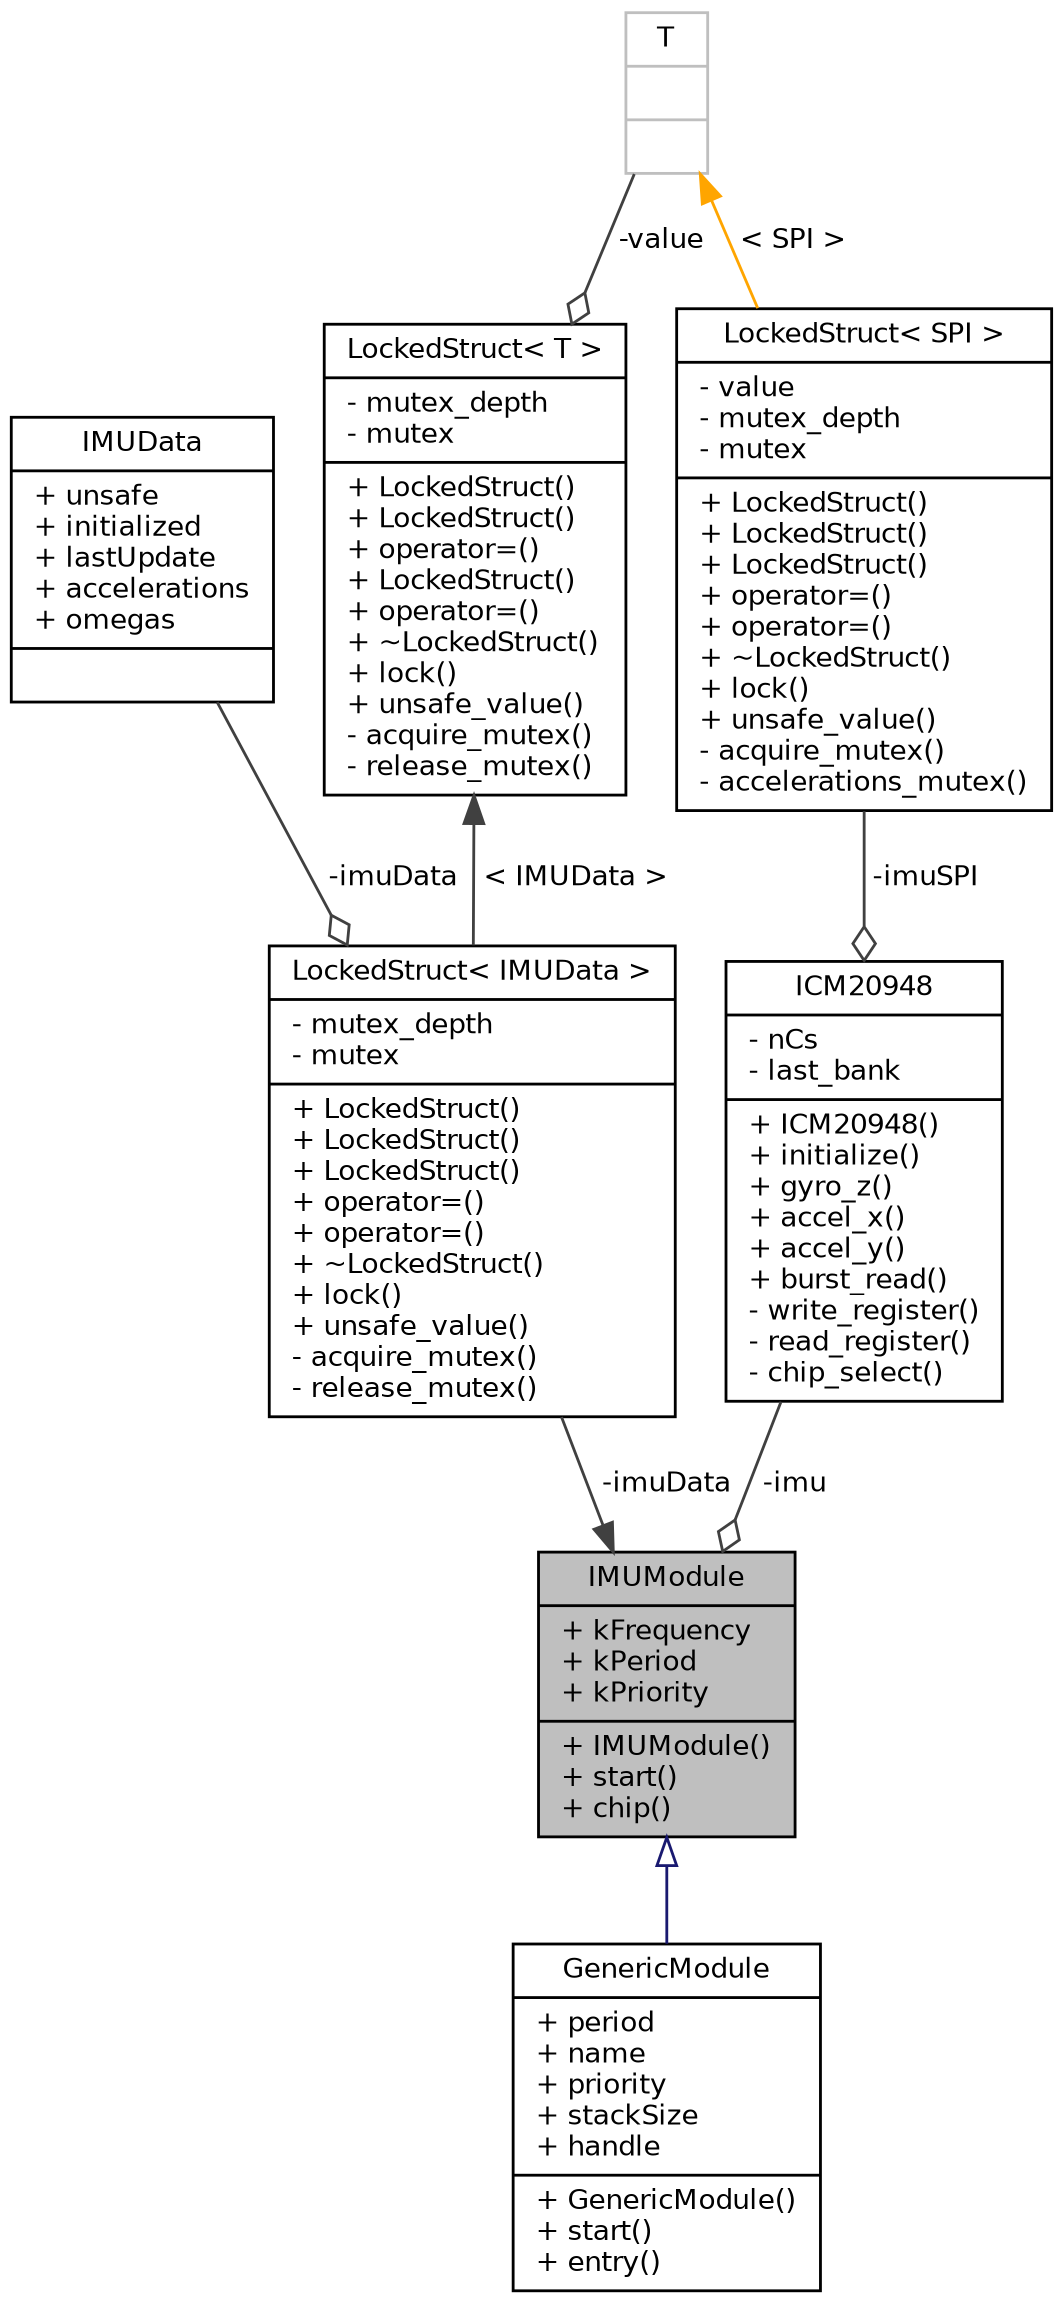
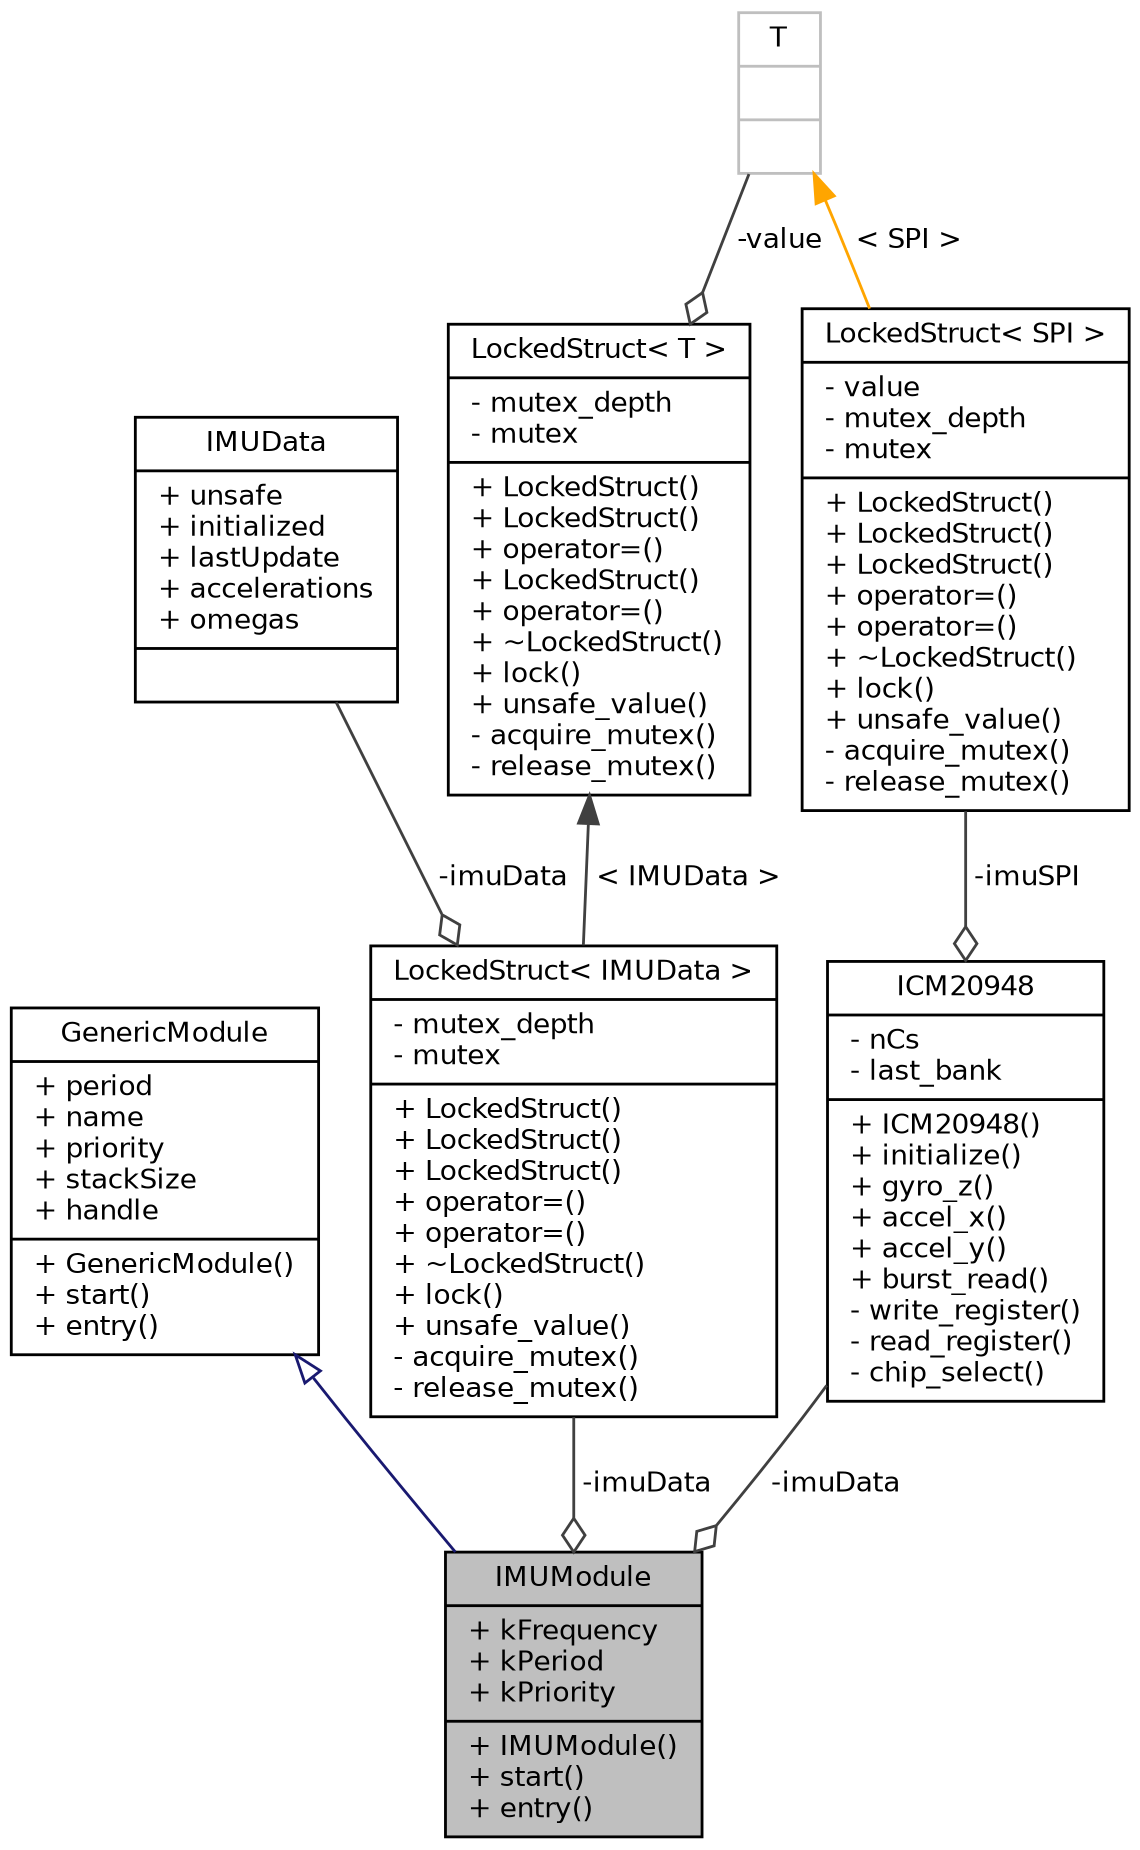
node "LockedStruct< SPI >": text "- accelerations_mutex()" -> "- release_mutex()"
edge "LockedStruct< IMUData >" -> "IMUModule": arrowhead normal -> odiamond
edge "ICM20948" -> "IMUModule": label " -imu" -> " -imuData"
node "IMUModule": text "+ chip()" -> "+ entry()"
edge "GenericModule" -> "IMUModule": reversed
